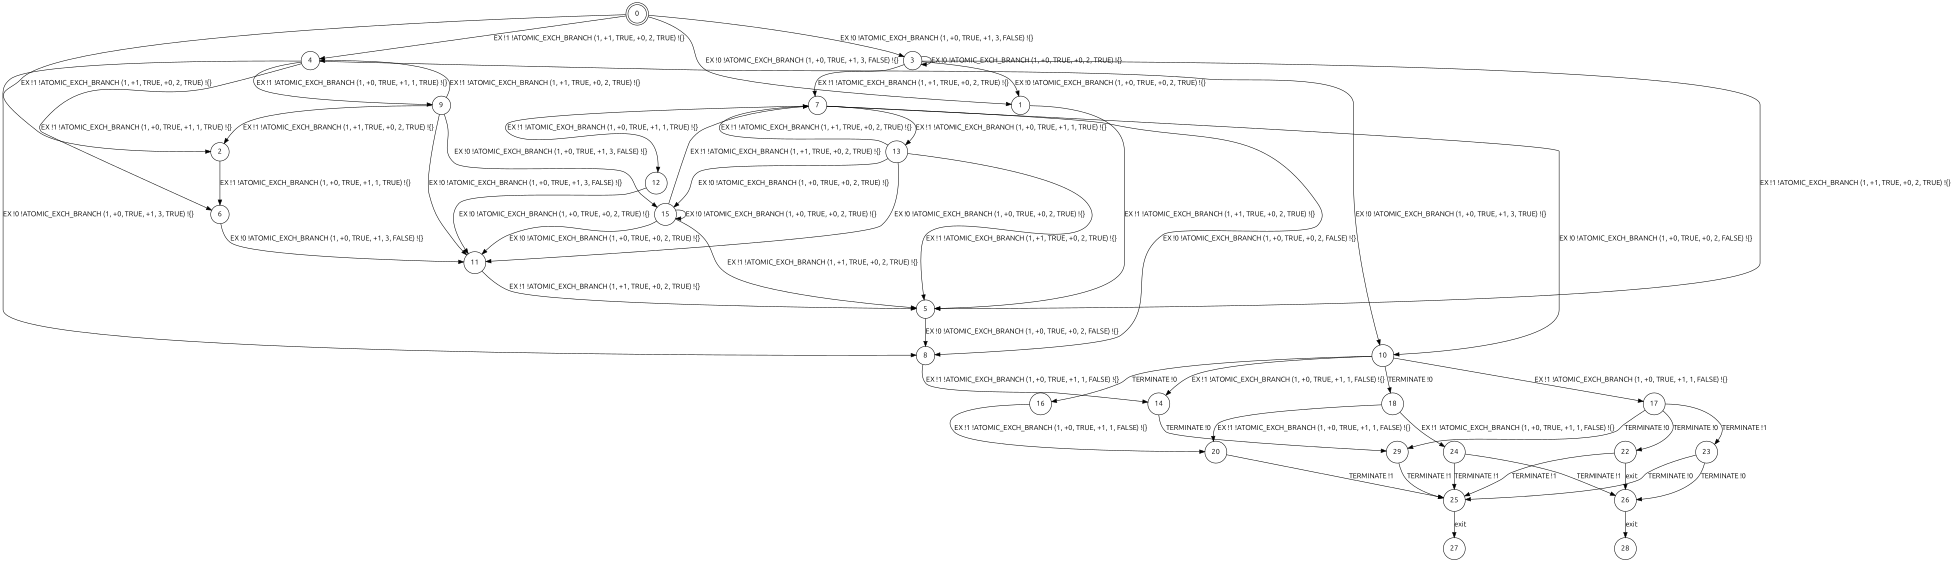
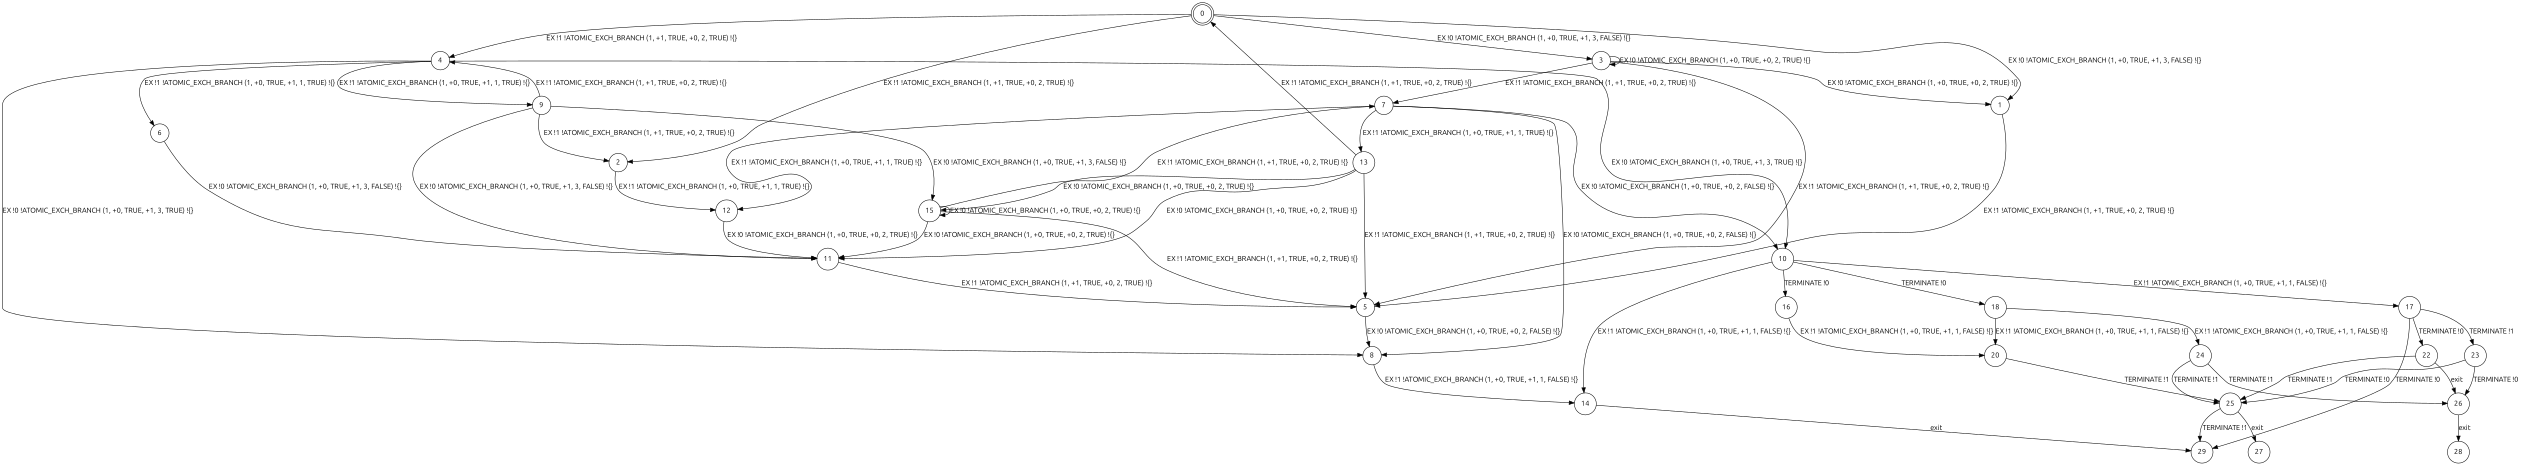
edge "13" -> "7": now "13" -> "0"
edge "2" -> "6": now "2" -> "12"
edge "14" -> "29": label "TERMINATE !0" -> "exit"
edge "29" -> "25": reversed
